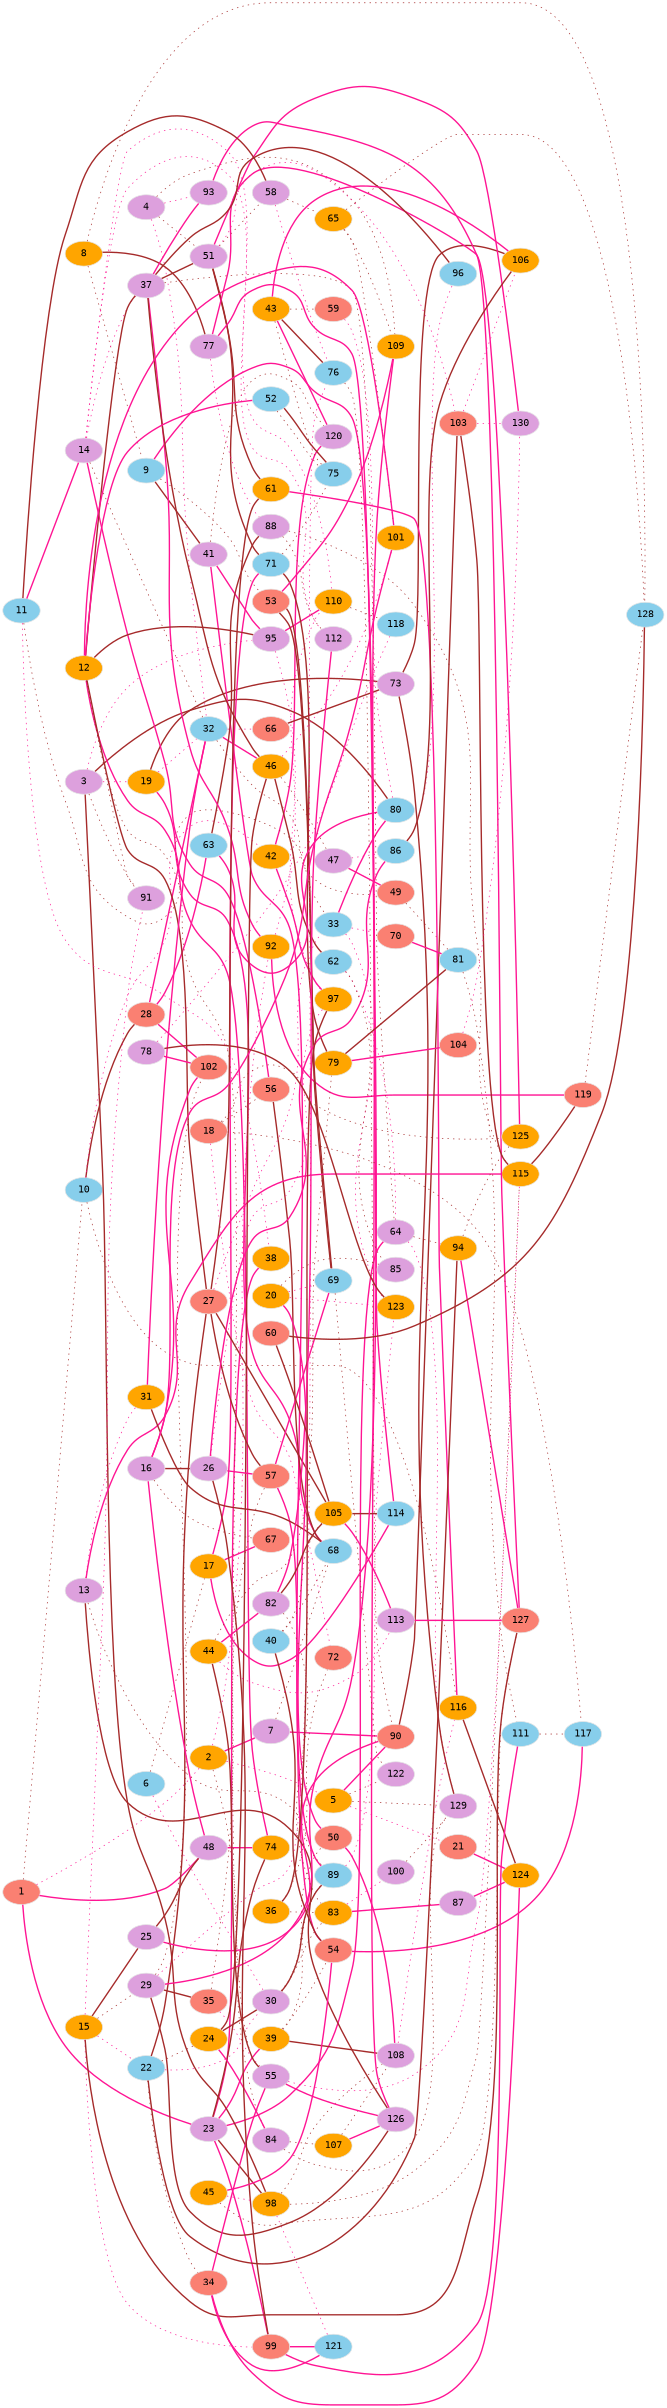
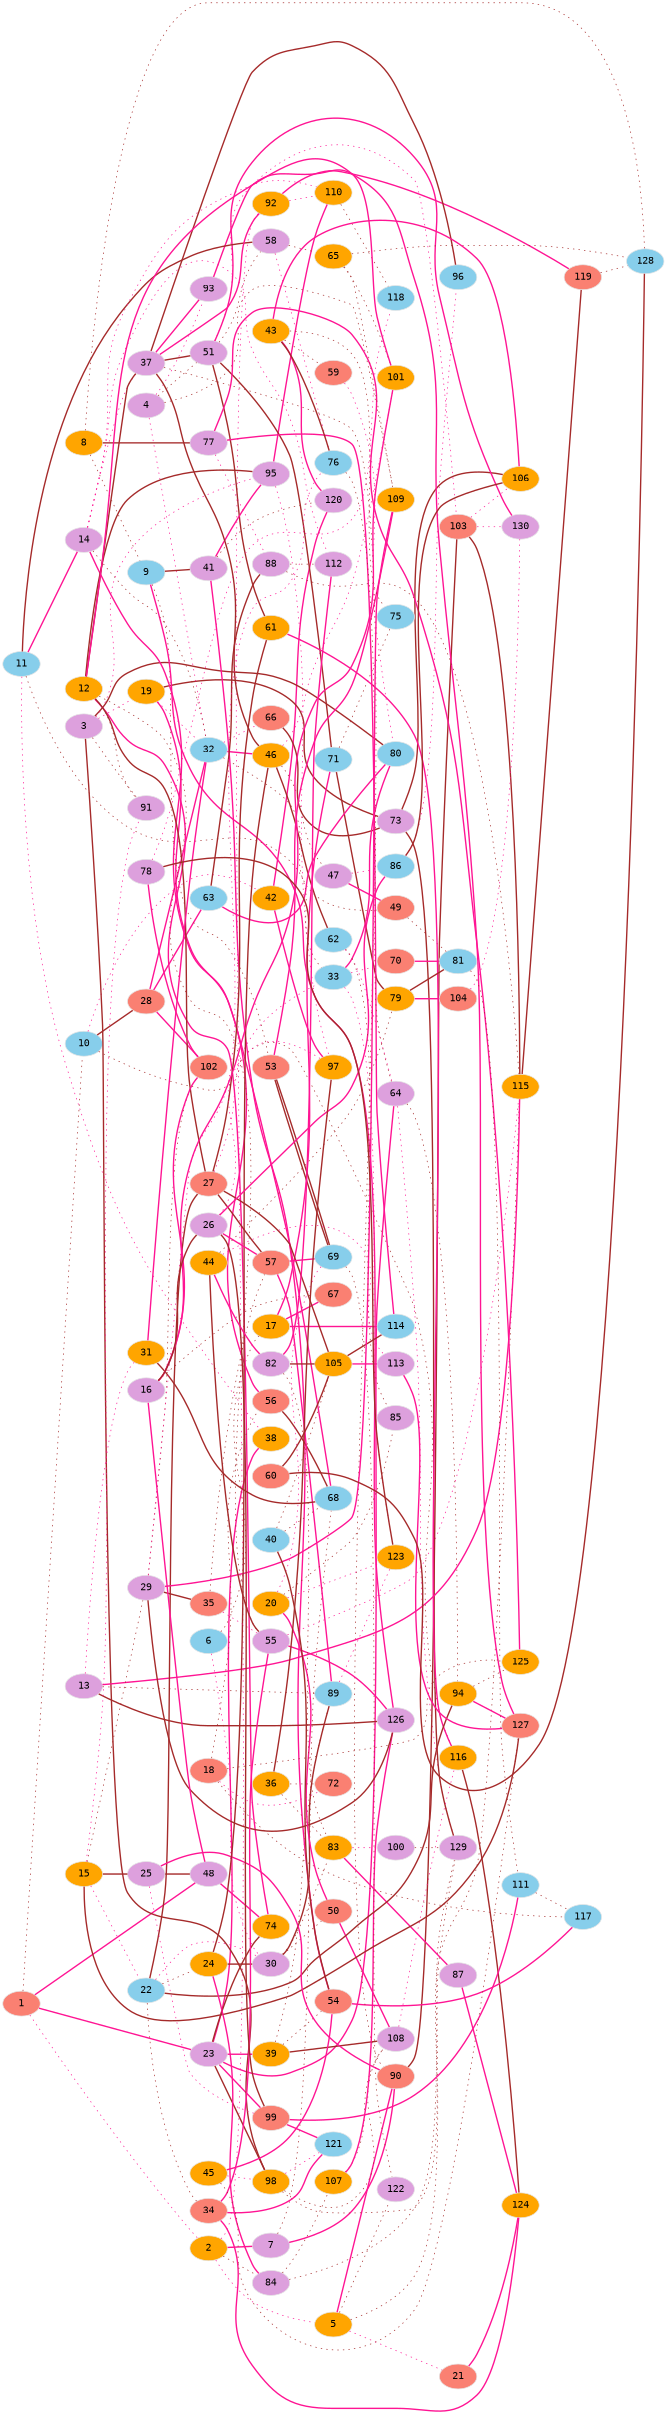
node "52": removed
edge "15" -- "99": now "25" -- "99"
